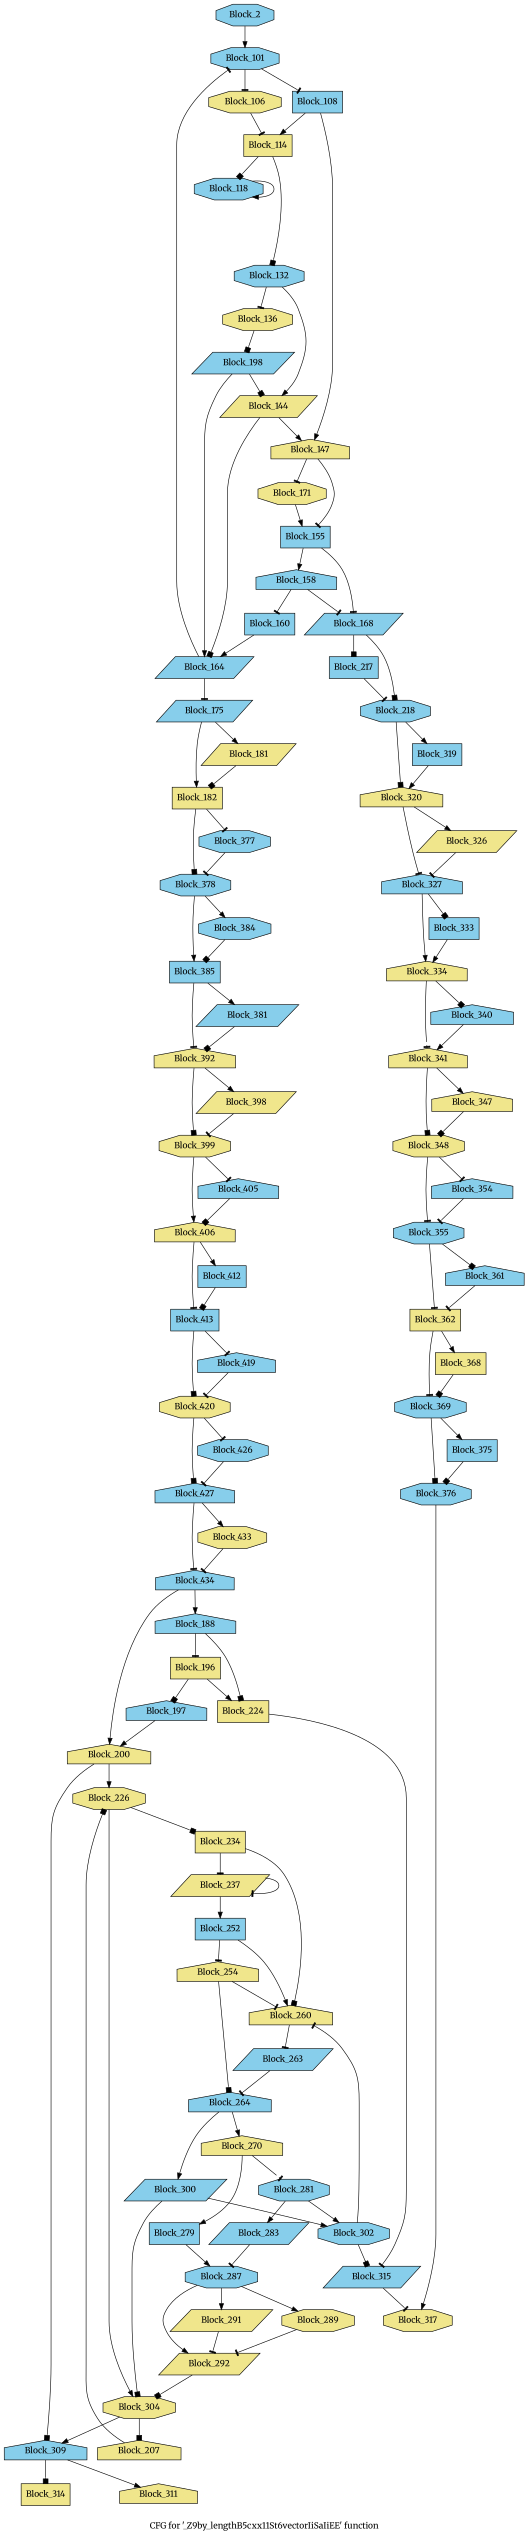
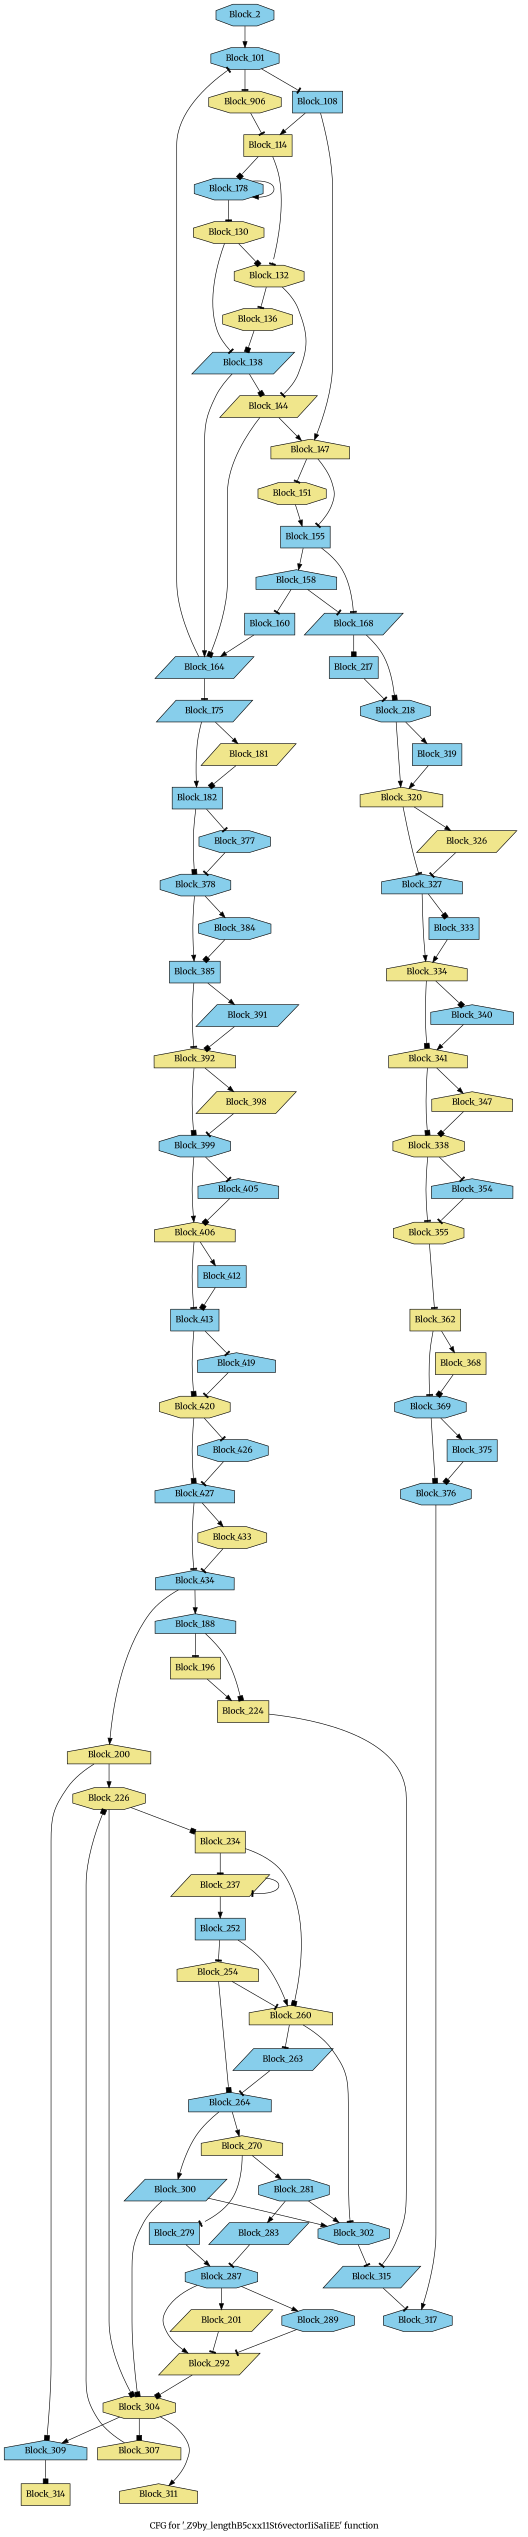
node "Block_106": label "Block_106" -> "Block_906"
node "Block_118": label "Block_118" -> "Block_178"
edge "Block_114" -> "Block_132": arrowhead box -> tee
node "Block_130": added
node "Block_132": fillcolor skyblue -> khaki
edge "Block_132" -> "Block_144": arrowhead normal -> tee
node "Block_198": label "Block_198" -> "Block_138"
node "Block_171": label "Block_171" -> "Block_151"
edge "Block_218" -> "Block_320": arrowhead box -> normal
node "Block_182": fillcolor khaki -> skyblue
edge "Block_334" -> "Block_341": arrowhead tee -> box
node "Block_381": label "Block_381" -> "Block_391"
node "Block_399": fillcolor khaki -> skyblue
node "Block_348": label "Block_348" -> "Block_338"
node "Block_355": fillcolor skyblue -> khaki
node "Block_361": removed
node "Block_197": removed
edge "Block_226" -> "Block_304": arrowhead normal -> box
edge "Block_302" -> "Block_260": reversed
edge "Block_270" -> "Block_281": arrowhead tee -> normal
edge "Block_270" -> "Block_279": arrowhead normal -> tee
edge "Block_302" -> "Block_315": arrowhead box -> tee
node "Block_291": label "Block_291" -> "Block_201"
node "Block_289": fillcolor khaki -> skyblue
node "Block_317": fillcolor khaki -> skyblue
node "Block_207": label "Block_207" -> "Block_307"
edge "Block_309" -> "Block_311": now "Block_304" -> "Block_311"
